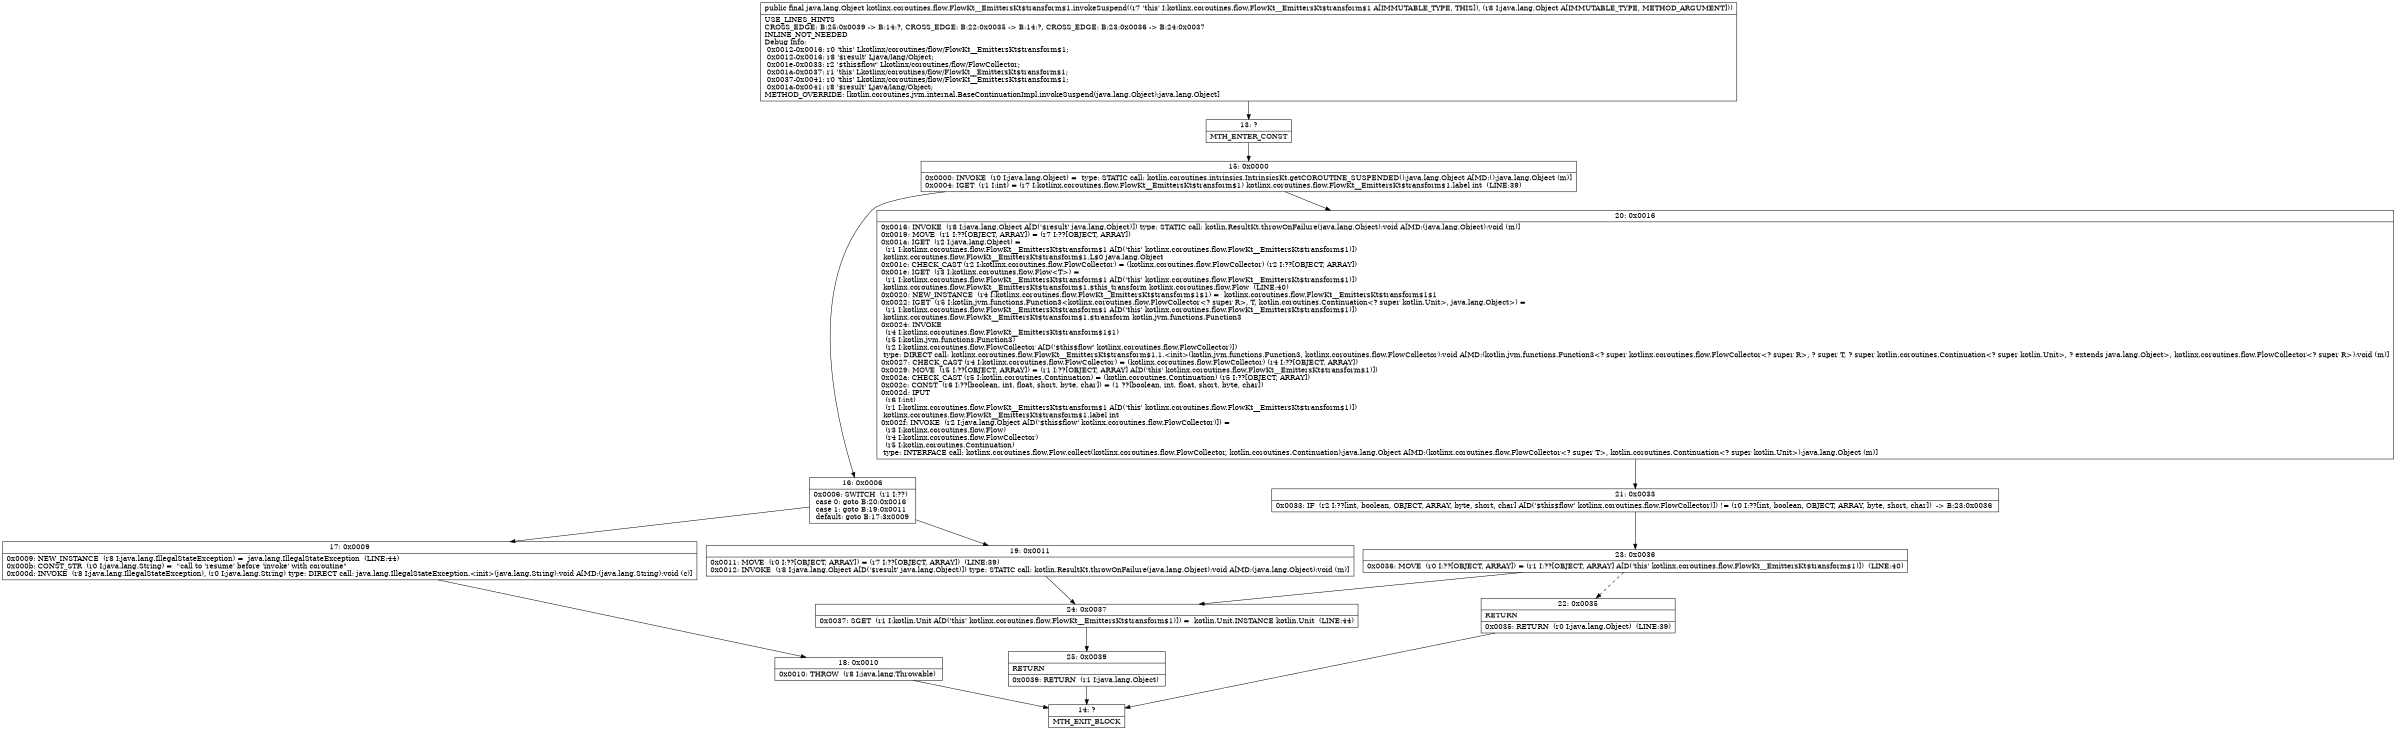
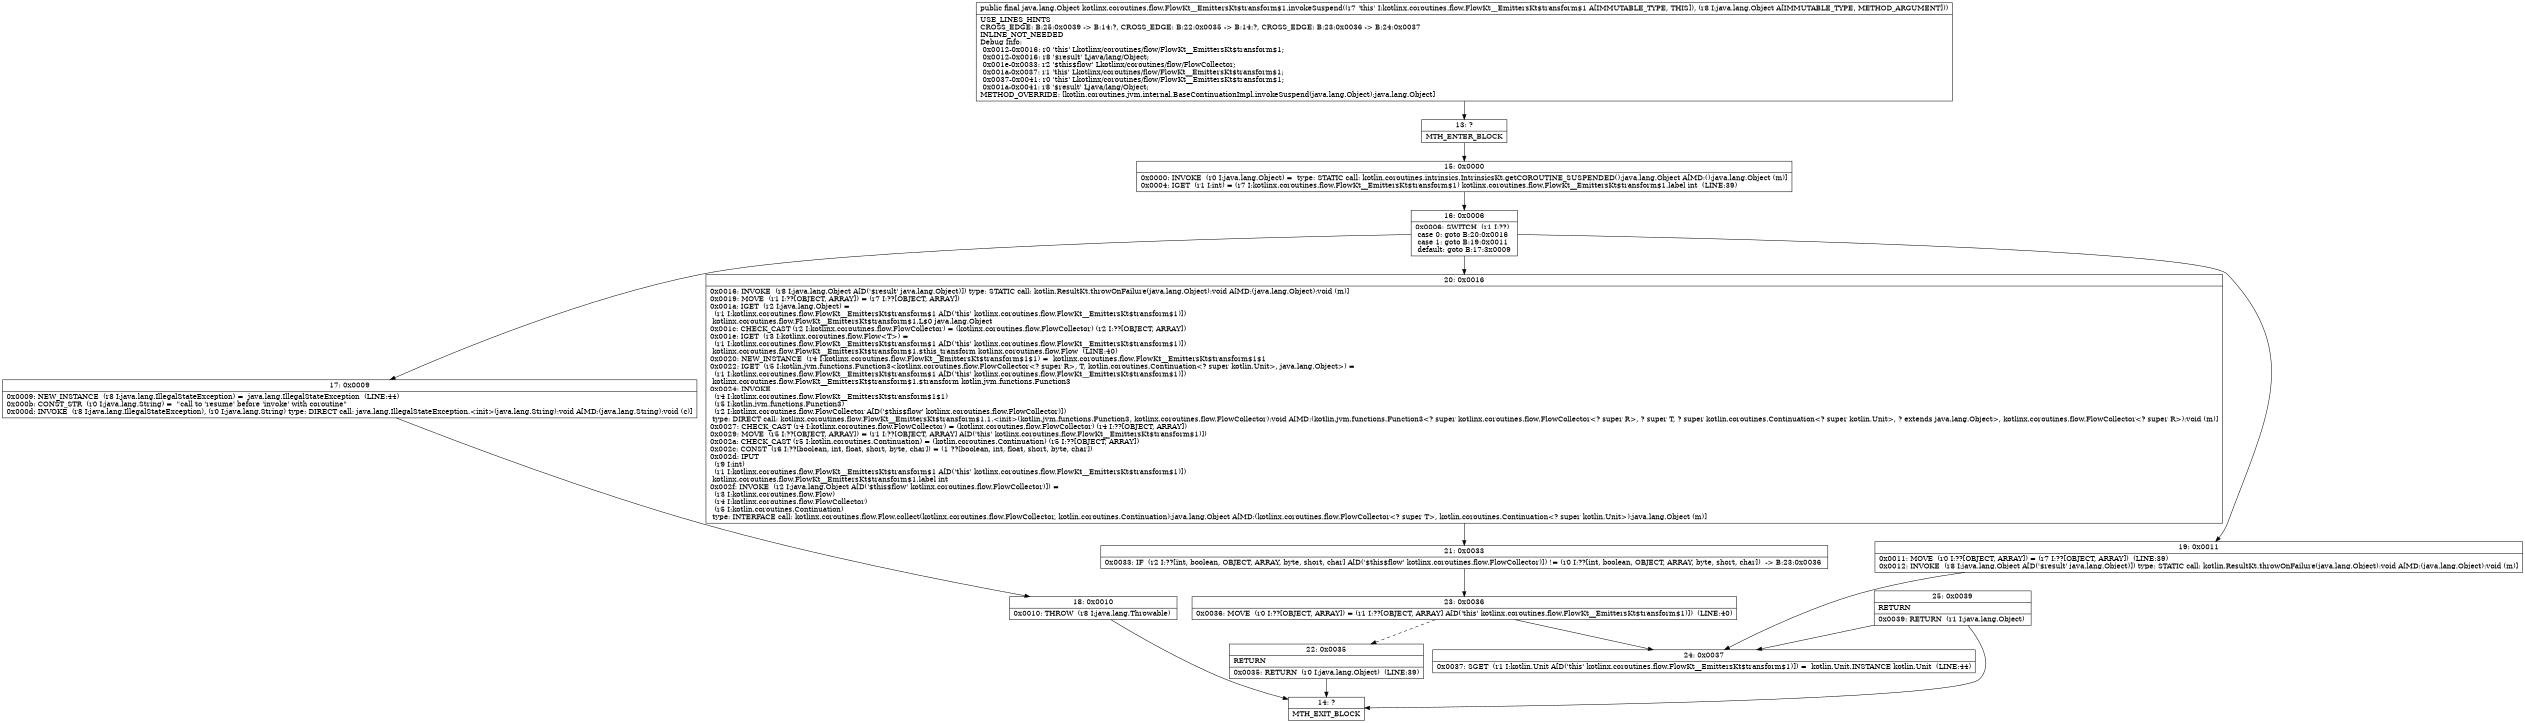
node "13: ?": text "MTH_ENTER_CONST" -> "MTH_ENTER_BLOCK"
edge "15: 0x0000" -> "20: 0x0016": now "16: 0x0006" -> "20: 0x0016"
node "20: 0x0016": text "(r6 I:int)" -> "(r9 I:int)"
edge "24: 0x0037" -> "25: 0x0039": reversed
